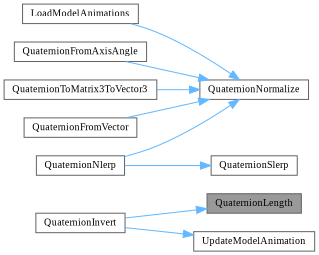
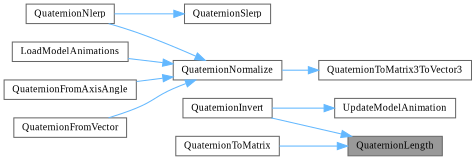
edge "QuaternionToMatrix3ToVector3" -> "QuaternionNormalize": reversed
node "QuaternionToMatrix": added
